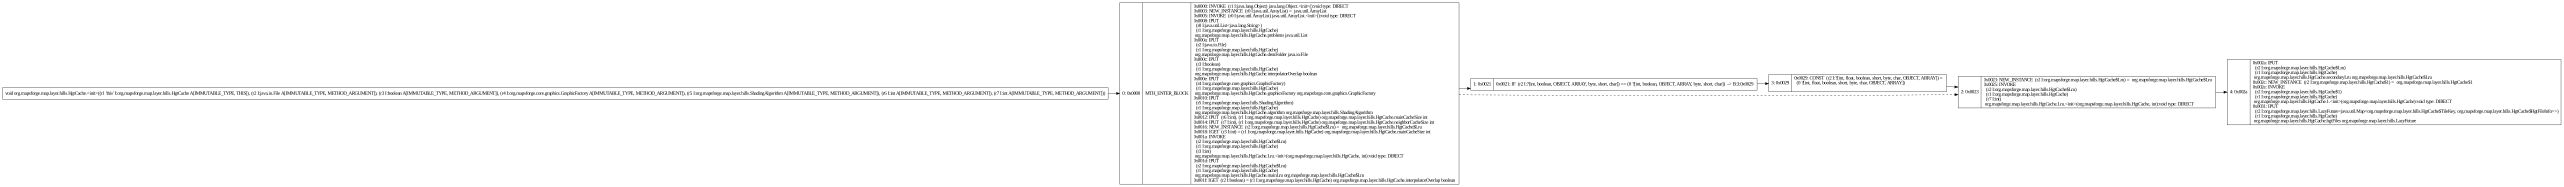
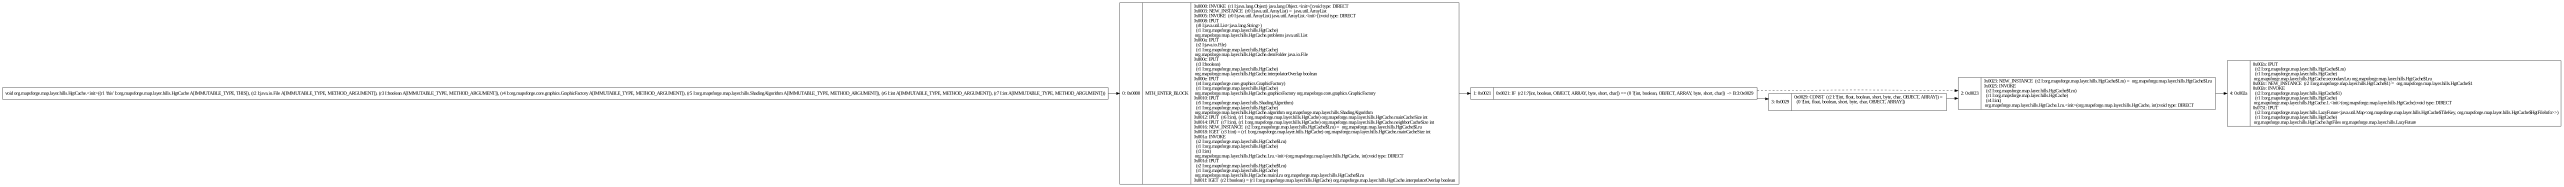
edge "0: 0x0000" -> "2: 0x0023": now "1: 0x0021" -> "2: 0x0023"
node "2: 0x0023": text "(r7 I:int)" -> "(r4 I:int)"
node "4: 0x002a": text "0x0031: IPUT" -> "0x0731: IPUT"
